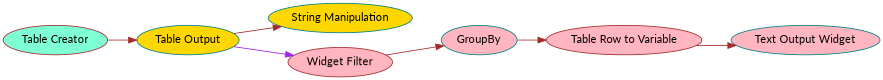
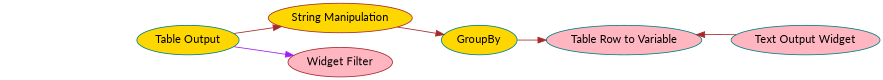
node "String Manipulation": color teal -> brown
node "Table Creator": removed
node "GroupBy": fillcolor lightpink -> gold
node "Table Row to Variable": color brown -> teal
edge "Table Row to Variable" -> "Text Output Widget": reversed
edge "Widget Filter" -> "GroupBy": now "String Manipulation" -> "GroupBy"
